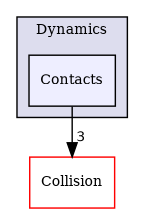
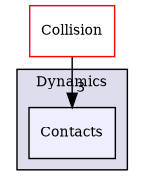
edge "Contacts" -> "Collision": reversed
